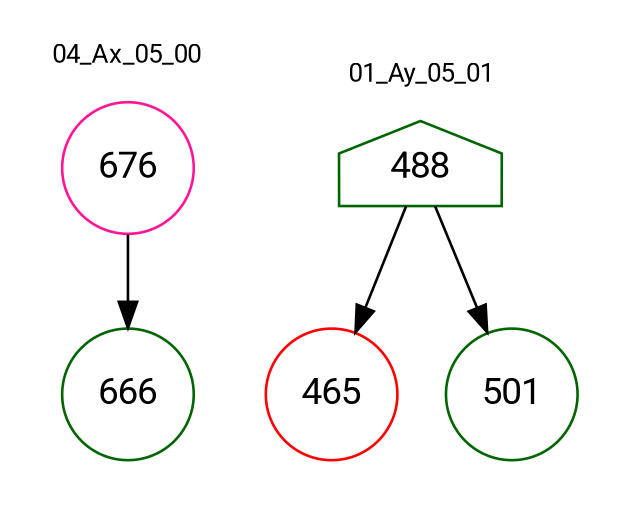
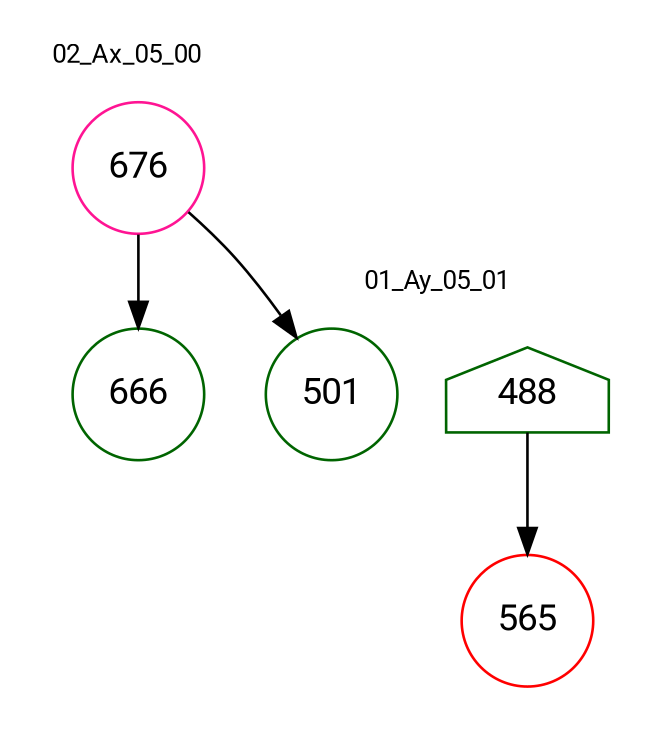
cluster "04_Ax_05_00": label "04_Ax_05_00" -> "02_Ax_05_00"
edge "488" -> "501": now "676" -> "501"
node "465": label "465" -> "565"
